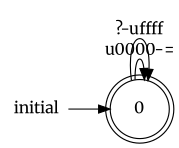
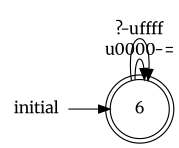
node "0": label "0" -> "6"
